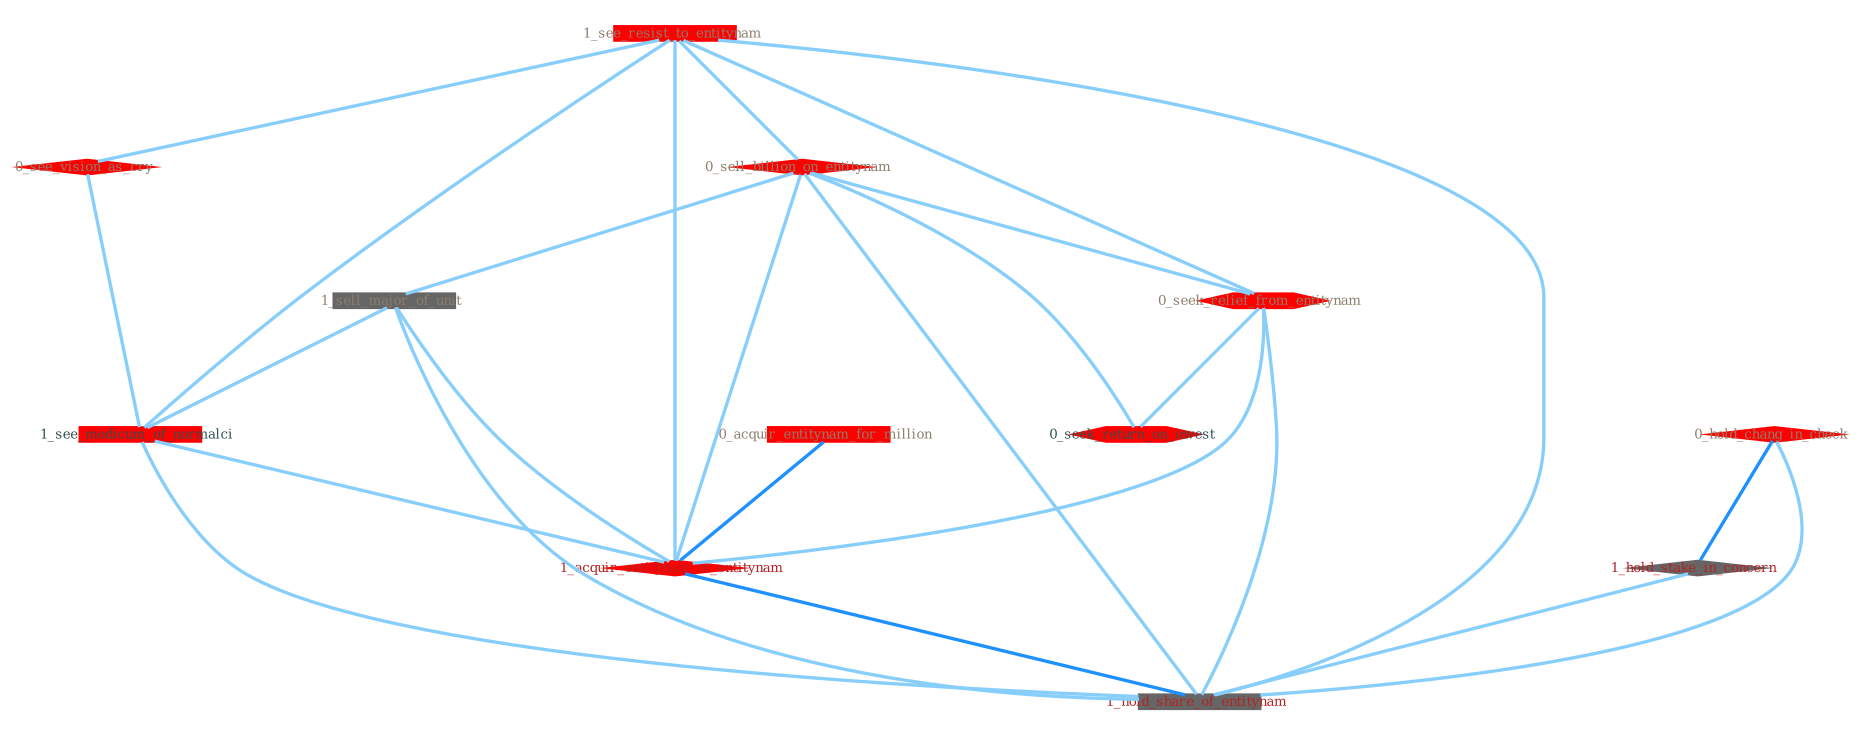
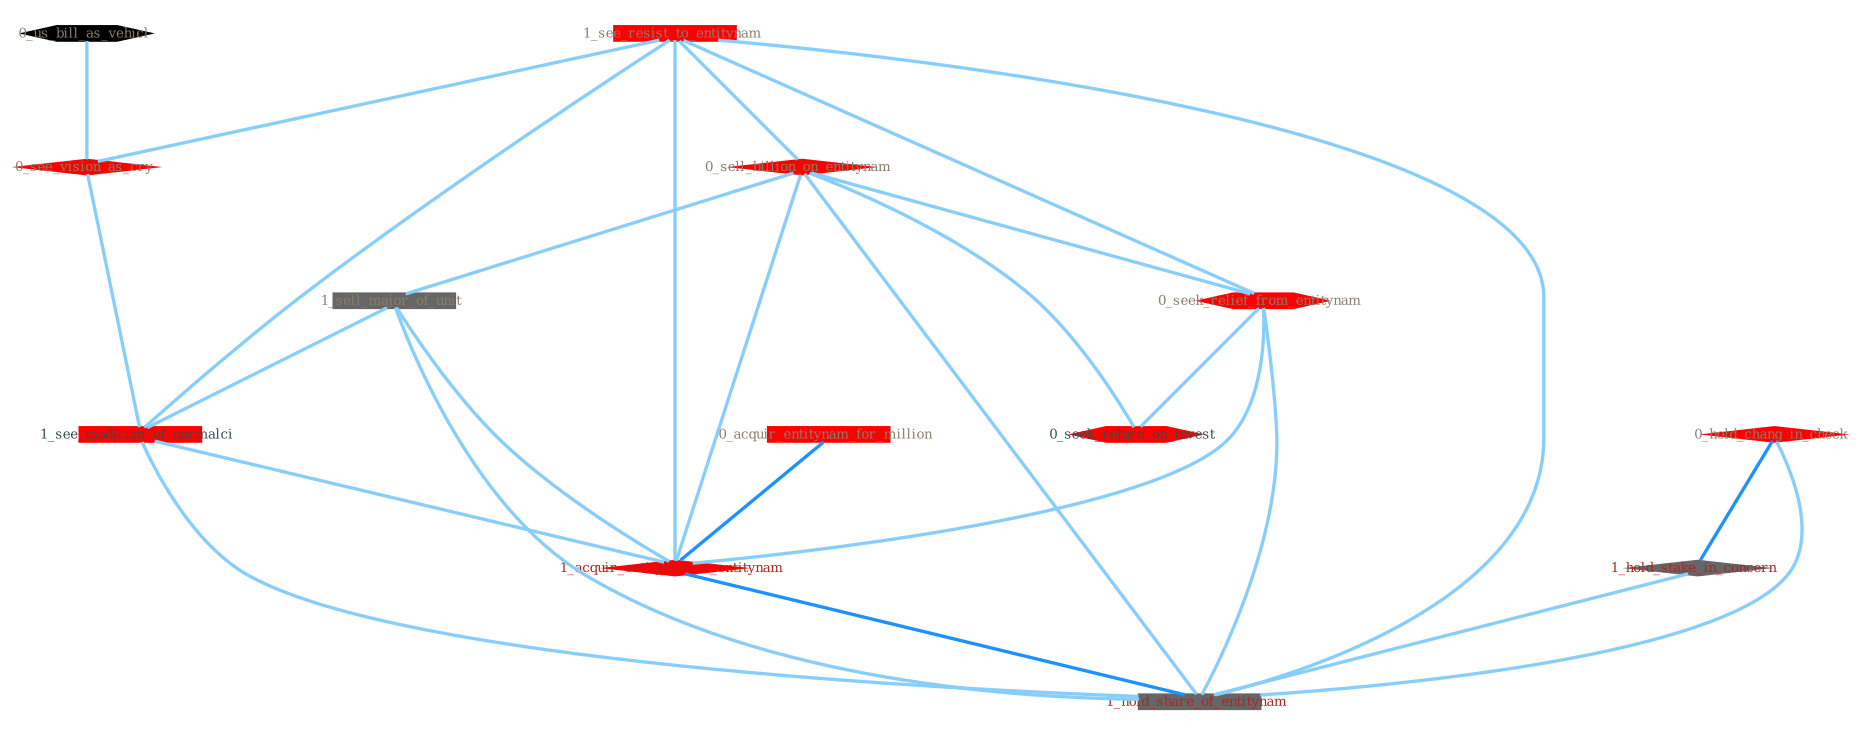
node "0_us_bill_as_vehicl": added
